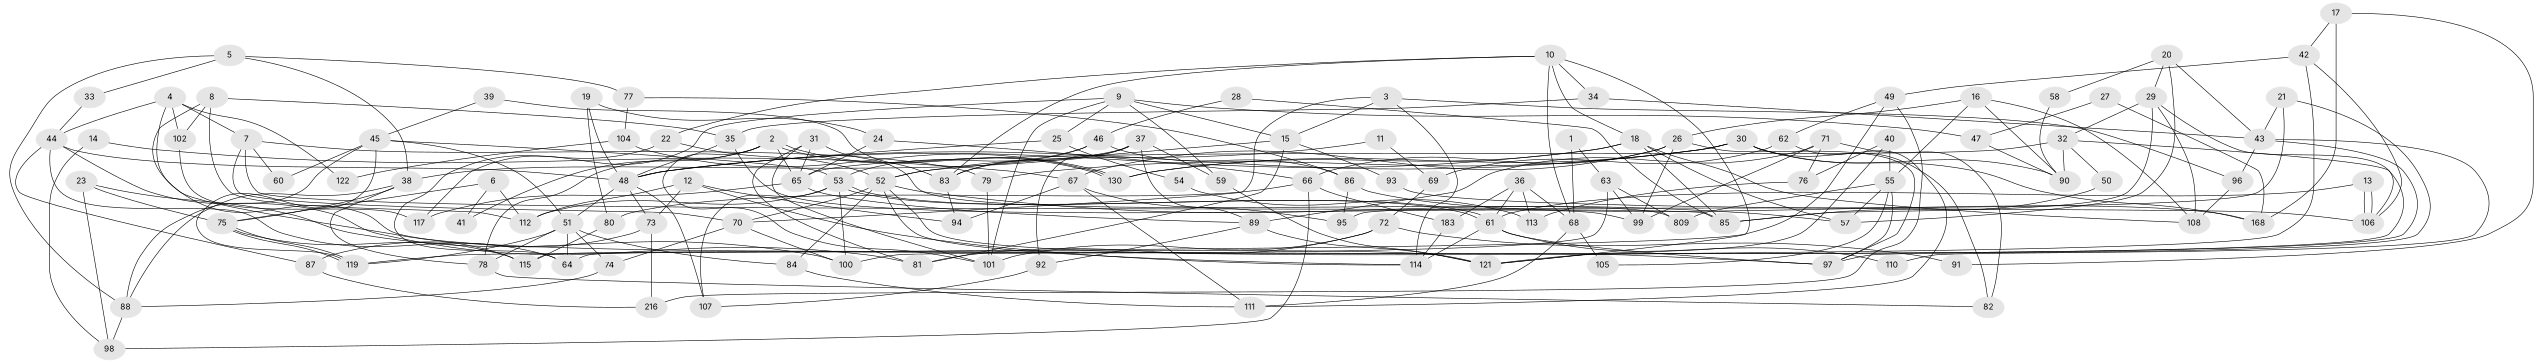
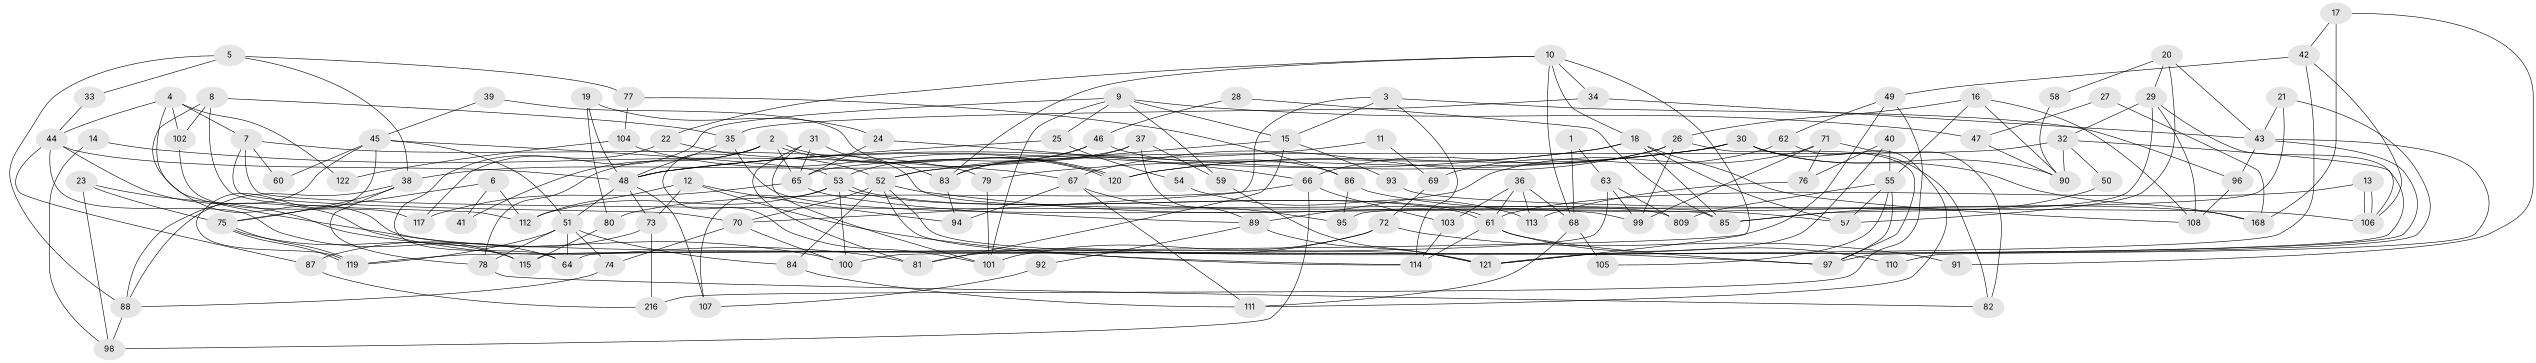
edge "37" -- "92": removed
node "130": label "130" -> "120"
node "183": label "183" -> "103"
